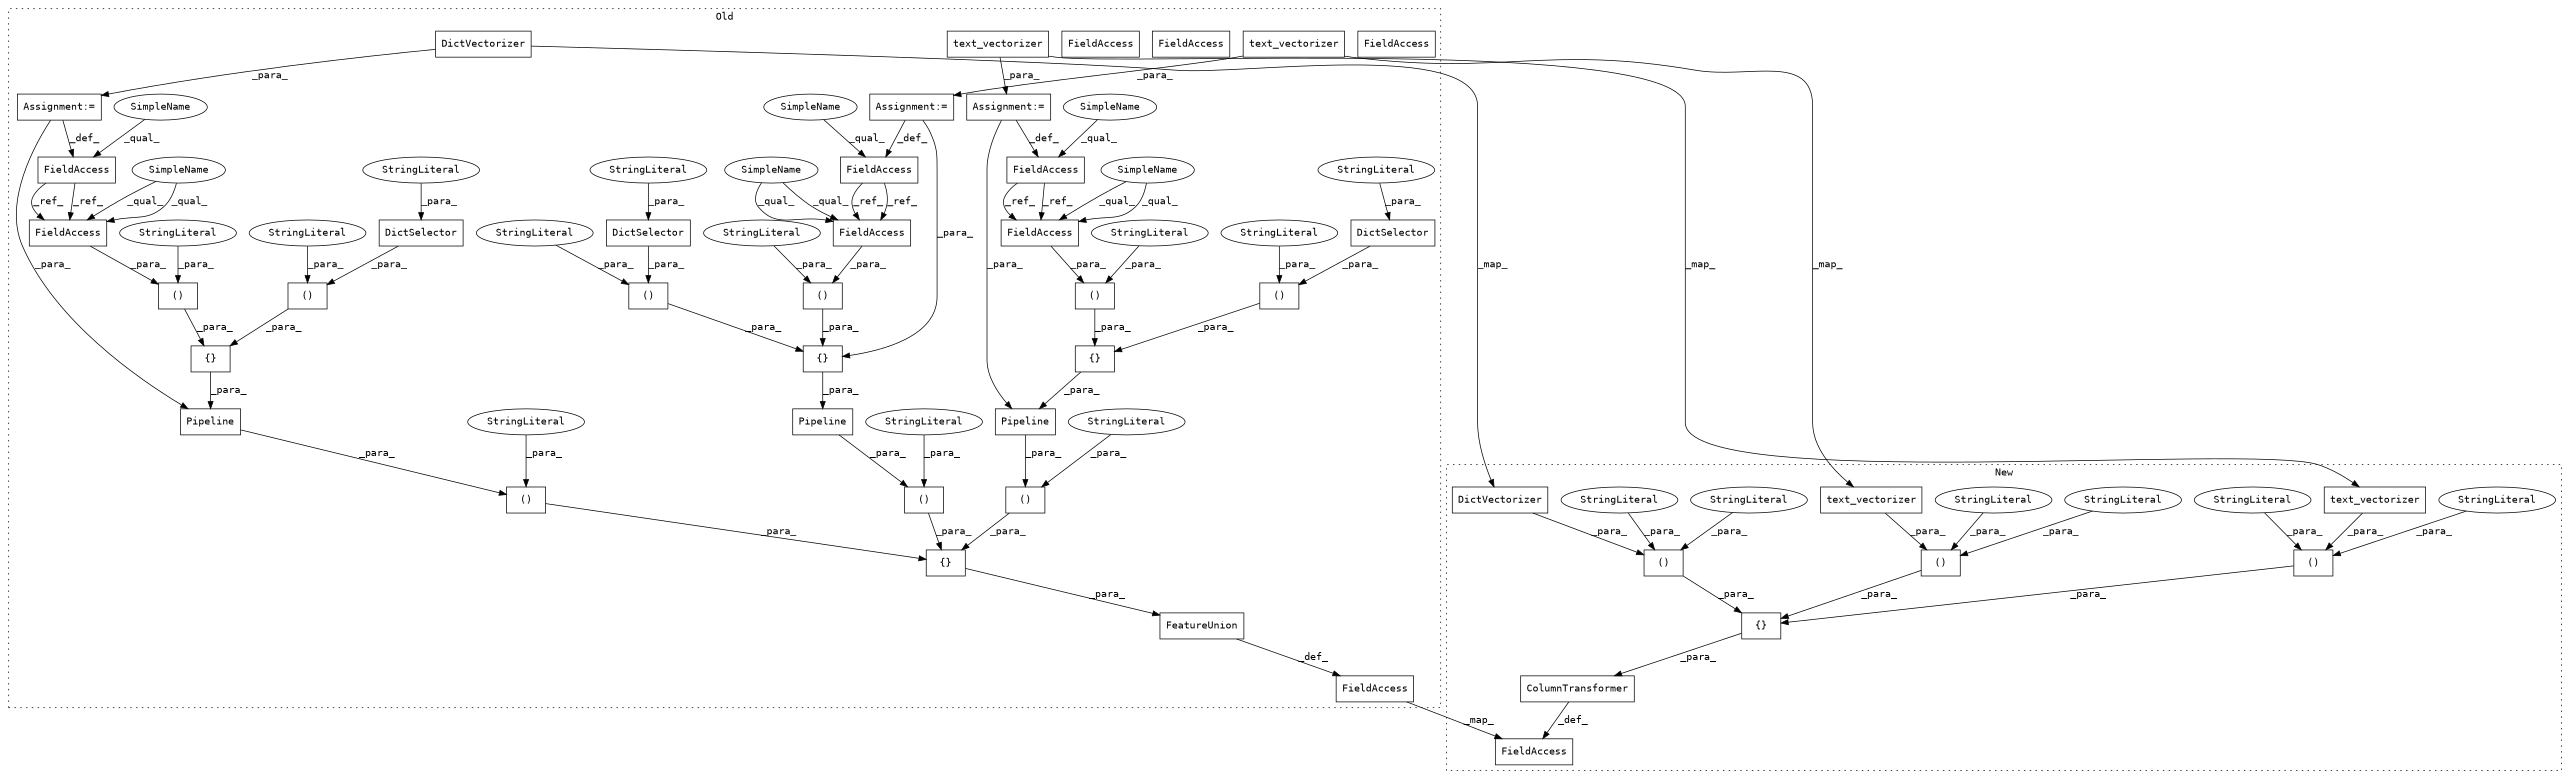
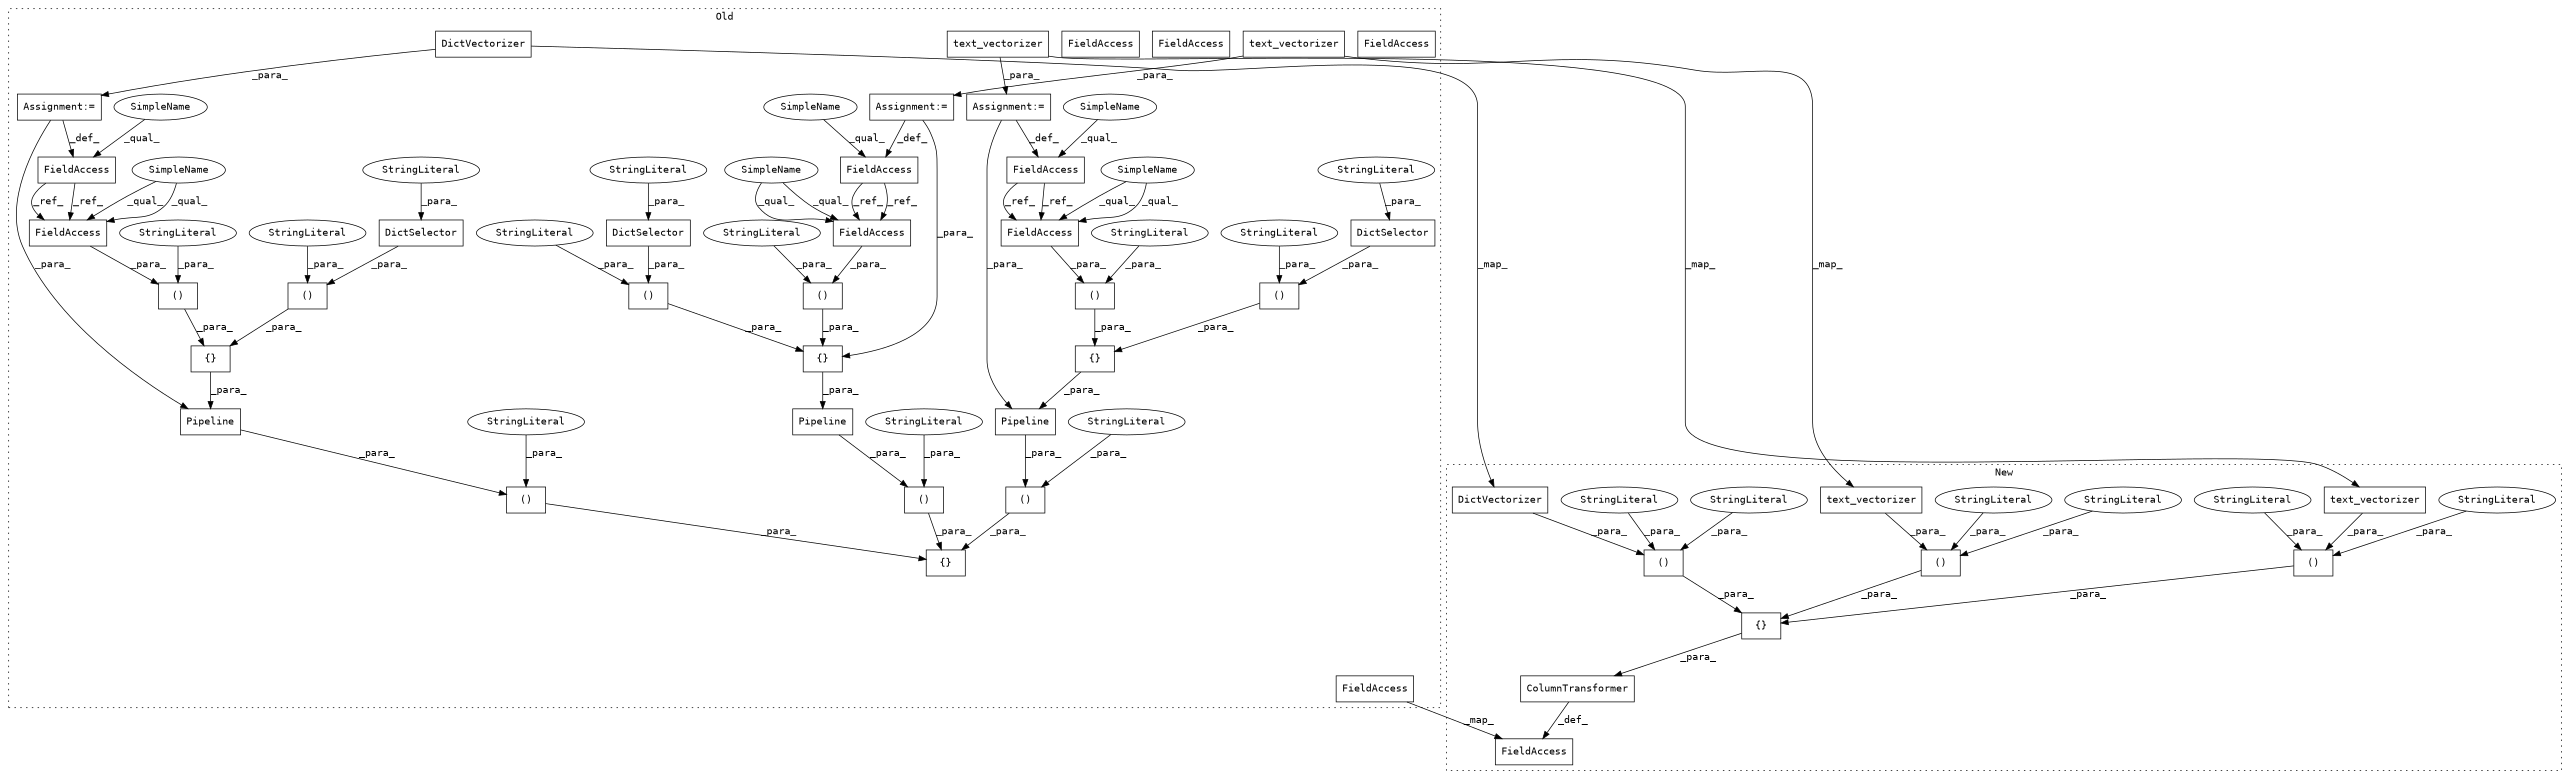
node "FeatureUnion": removed
